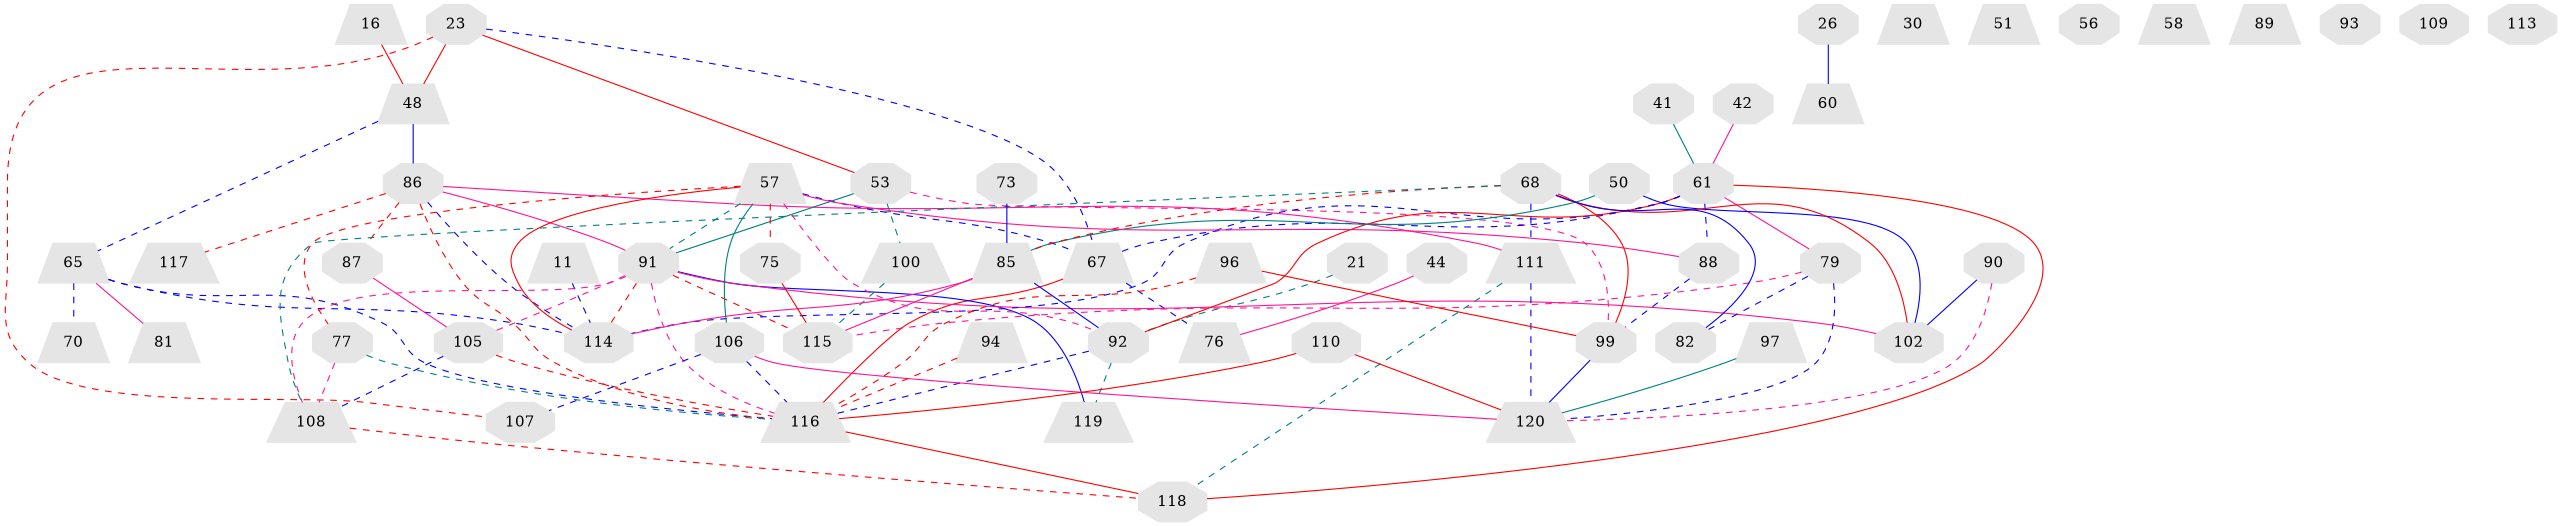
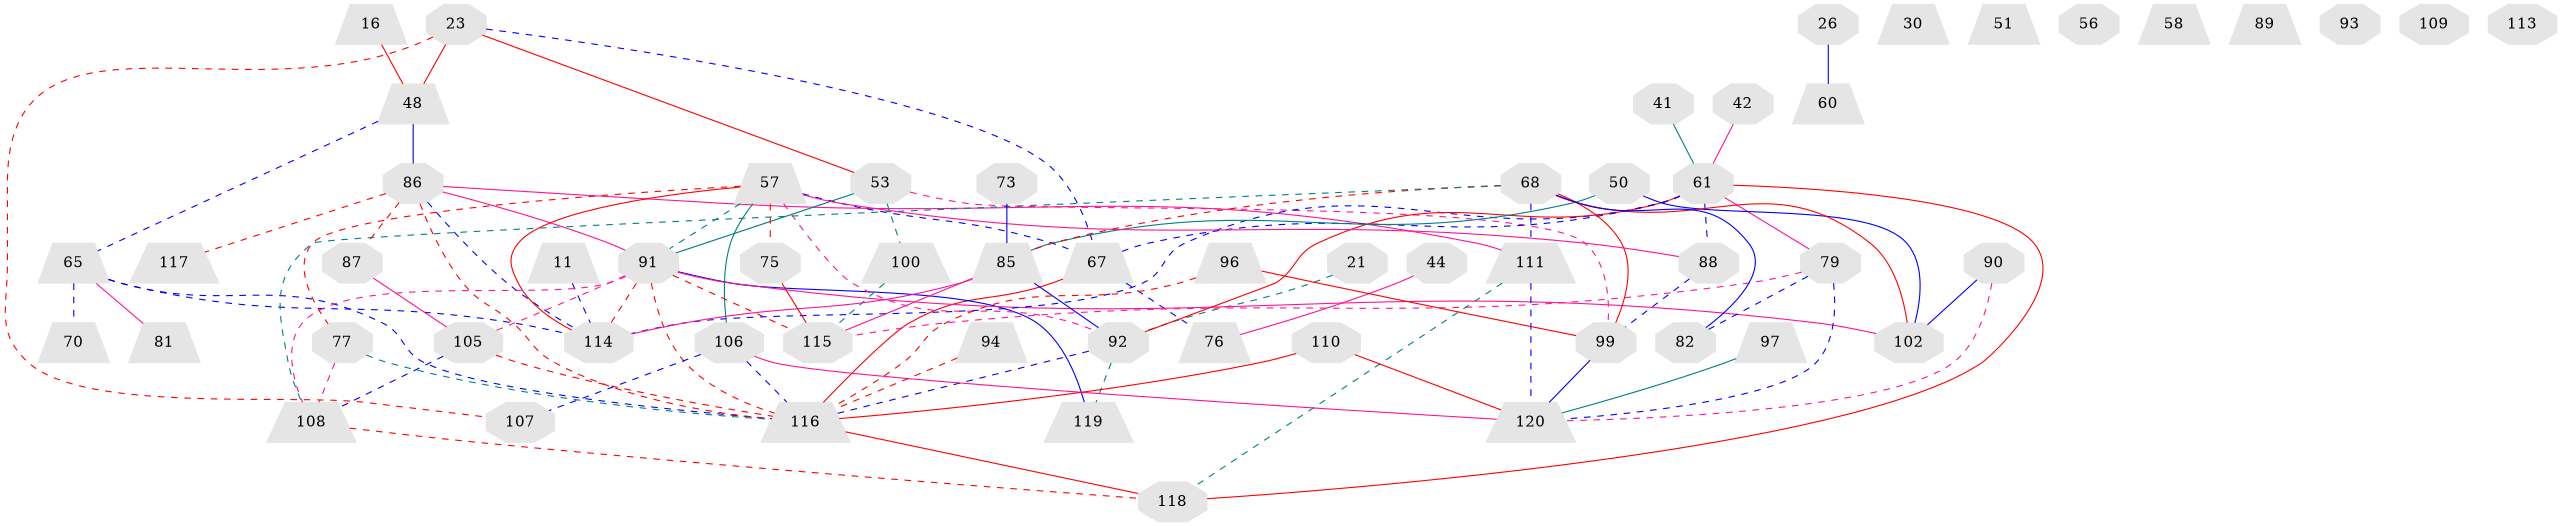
edge "91" -- "116": color deeppink -> red
